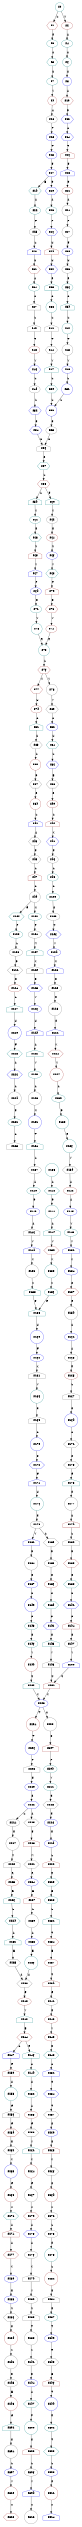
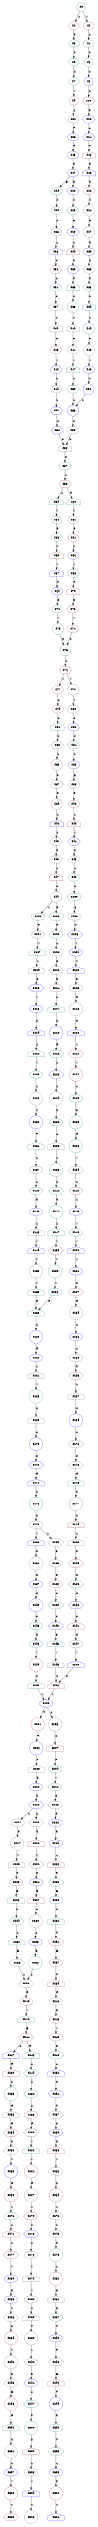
edge "S135" -> "S138": added, label "L"
